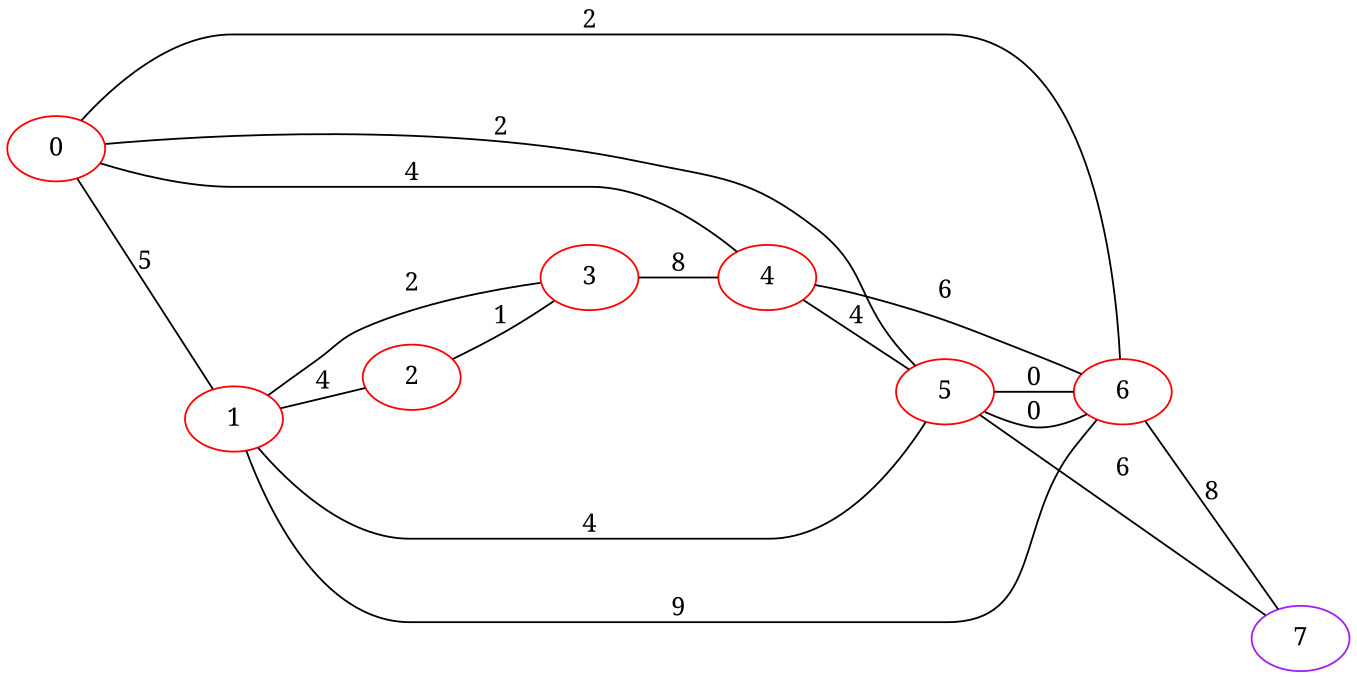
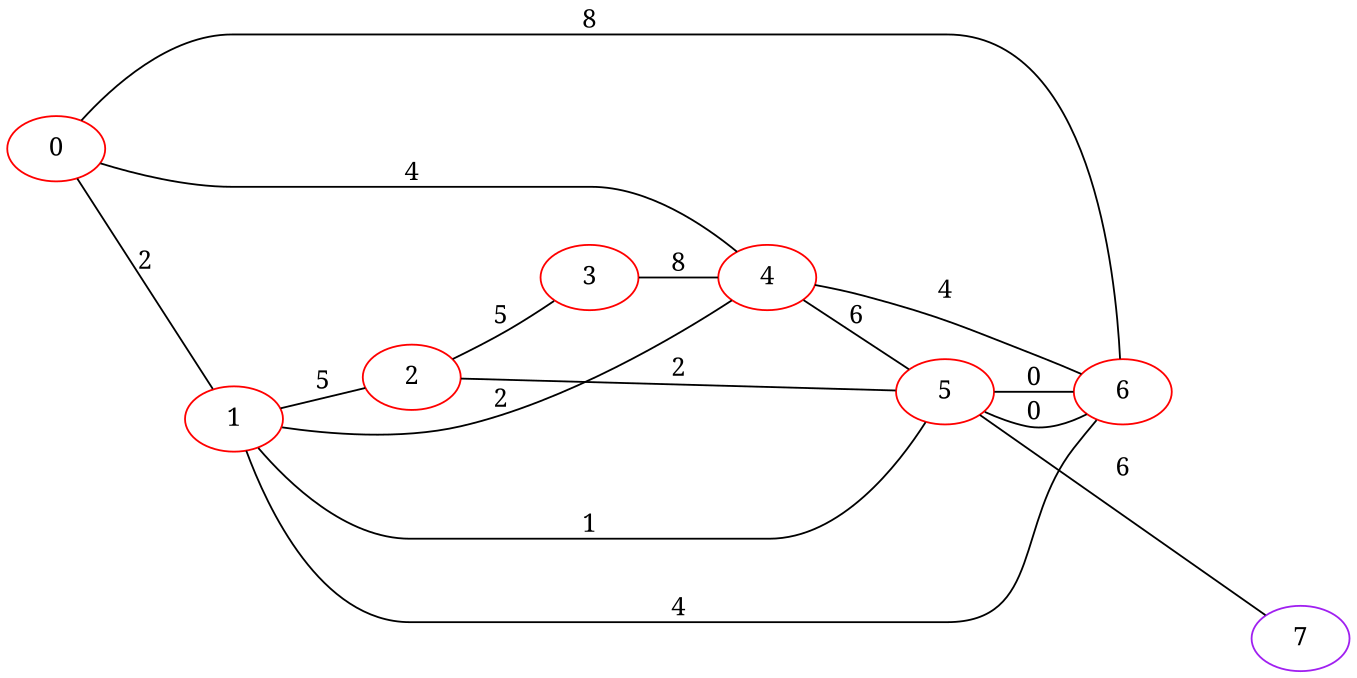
edge "0" -- "6": label "2" -> "8"
edge "0" -- "5": now "2" -- "5"
edge "0" -- "1": label "5" -> "2"
edge "4" -- "6": label "6" -> "4"
edge "3" -- "1": now "4" -- "1"
edge "3" -- "2": label "1" -> "5"
edge "4" -- "5": label "4" -> "6"
edge "2" -- "1": label "4" -> "5"
edge "6" -- "7": removed, label "8"
edge "5" -- "1": label "4" -> "1"
edge "6" -- "1": label "9" -> "4"
